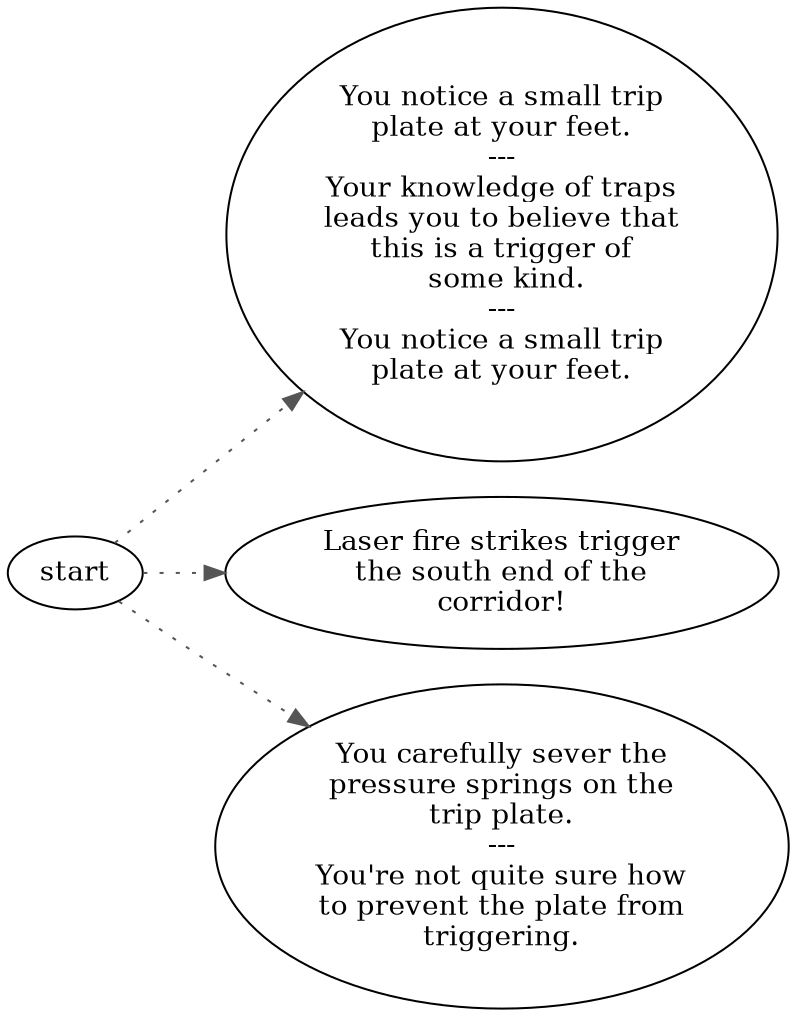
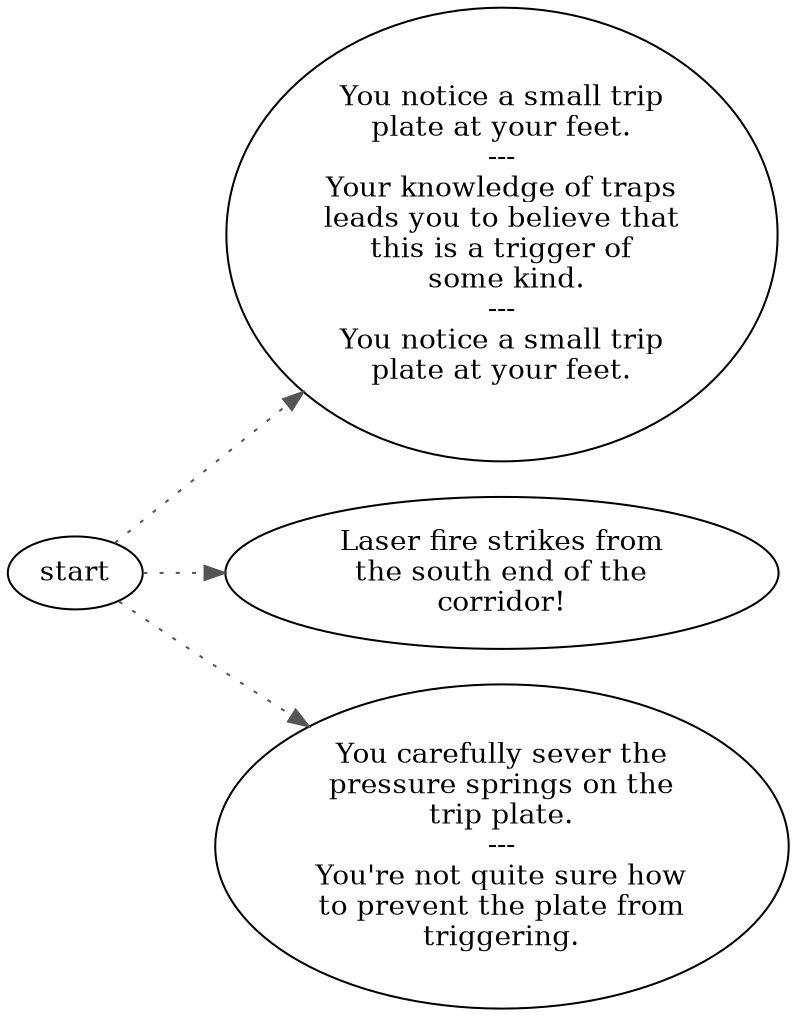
node "Laser fire strikes trigger the south end of the corridor!": label "Laser fire strikes trigger the south end of the corridor!" -> "Laser fire strikes from the south end of the corridor!"
